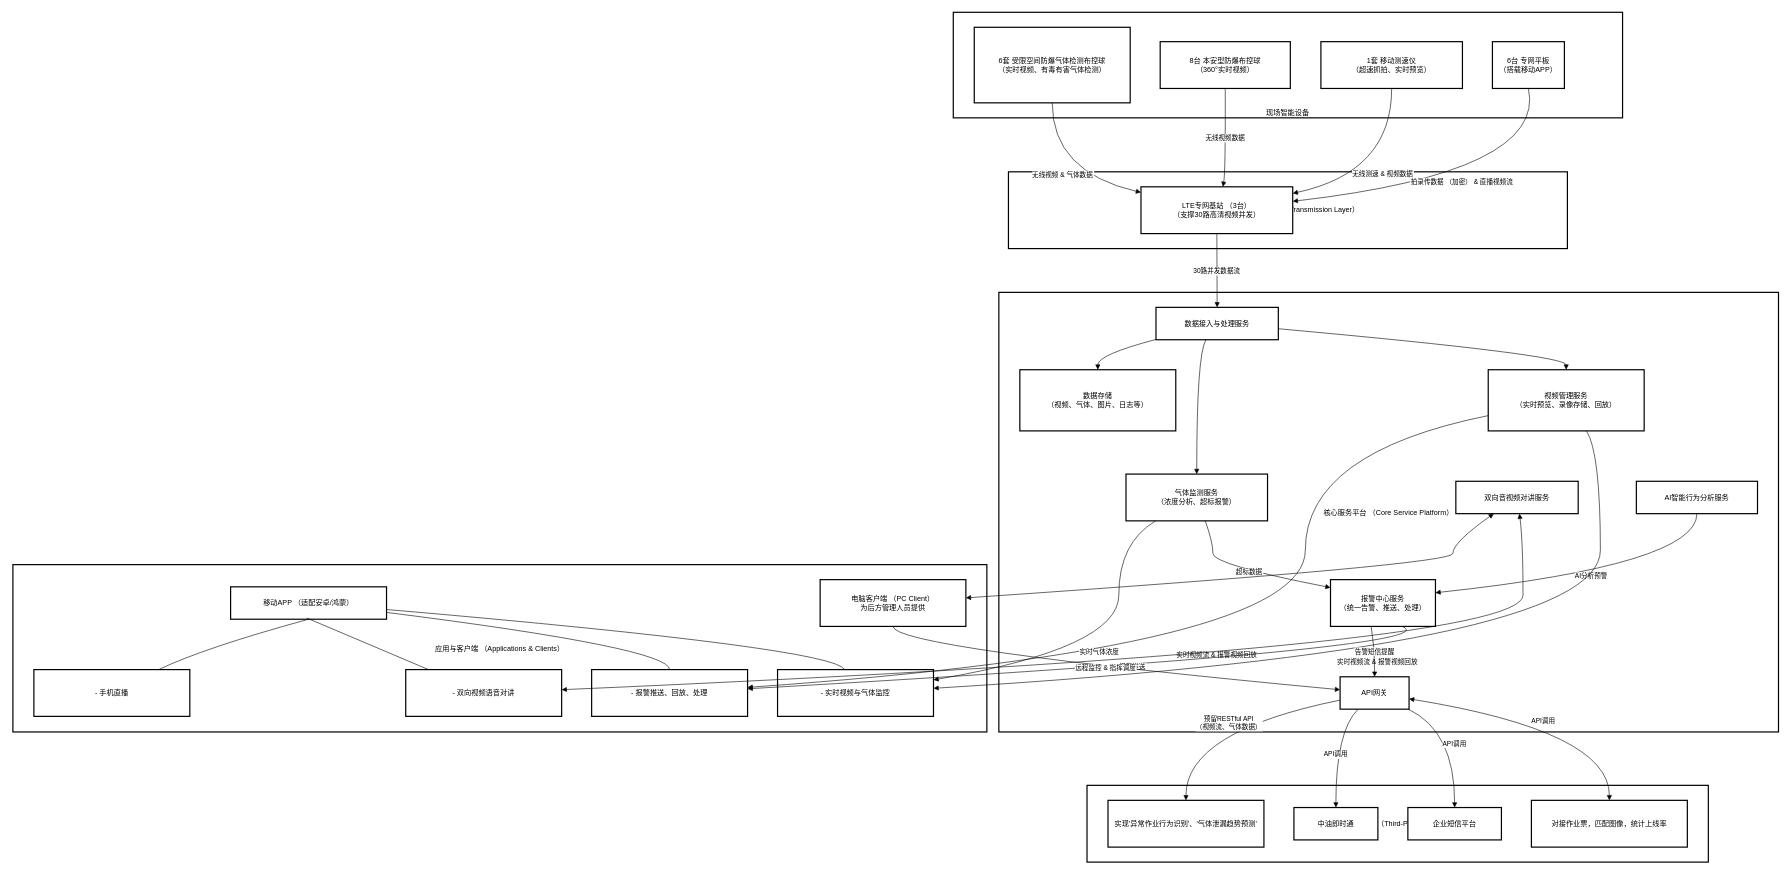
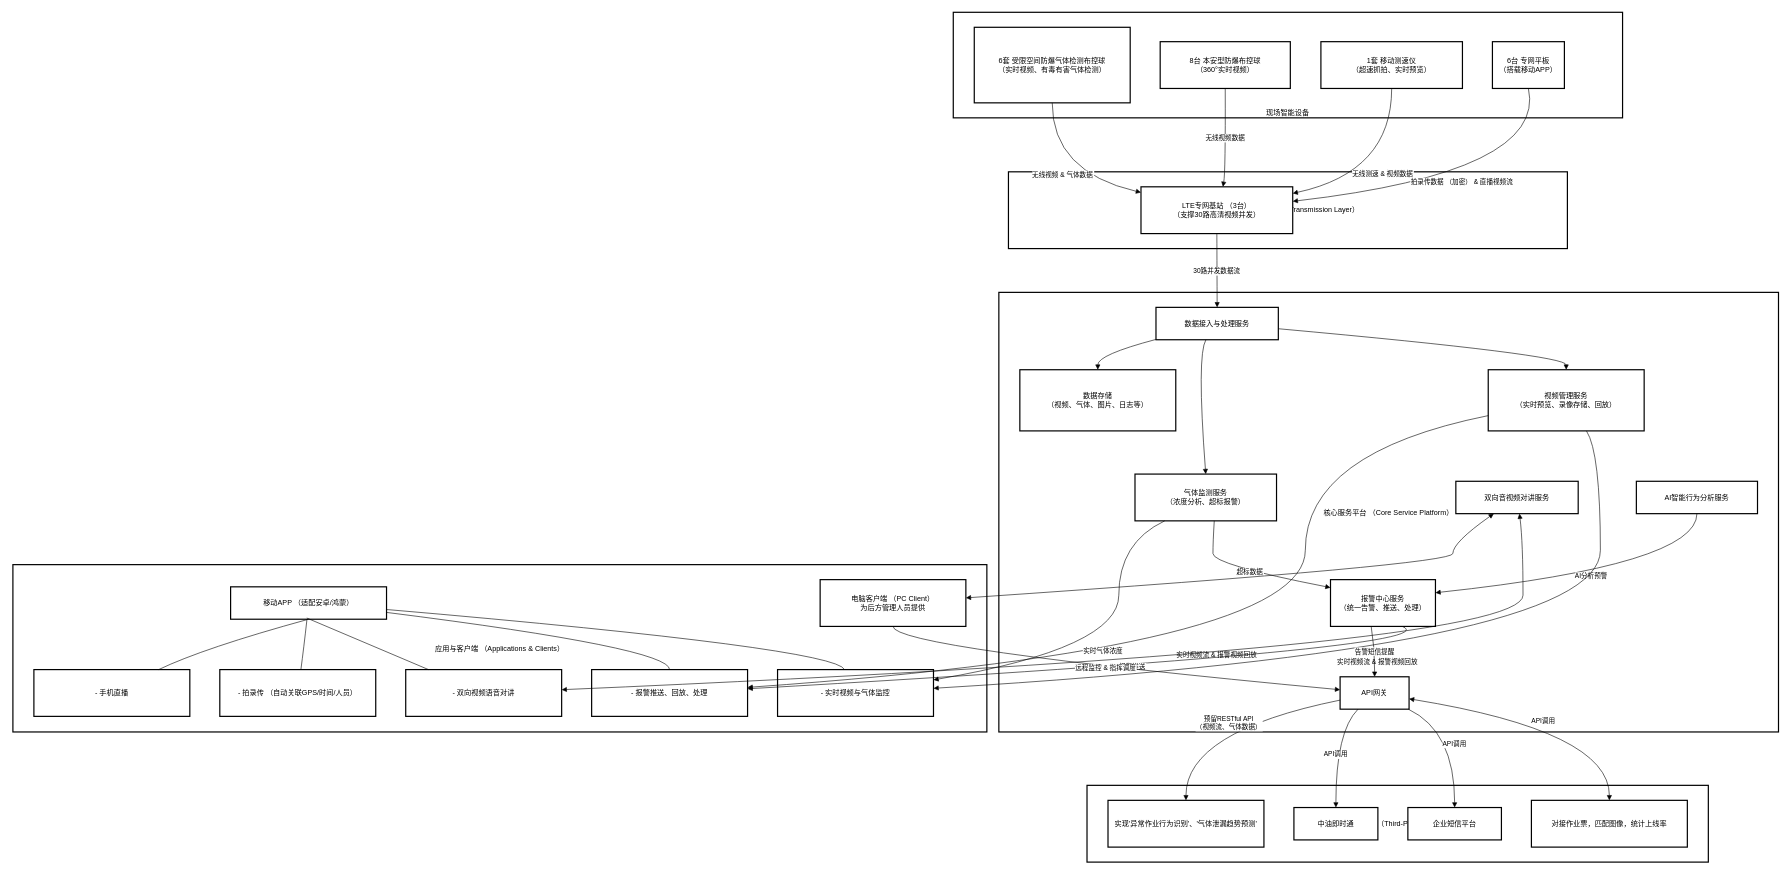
node "气体监测服务 （浓度分析、超标报警）": moved (1197, 498) -> (1206, 498)
edge "移动APP （适配安卓/鸿蒙）" -- "- 拍录传 （自动关联GPS/时间/人员）": added
node "- 拍录传 （自动关联GPS/时间/人员）": added
